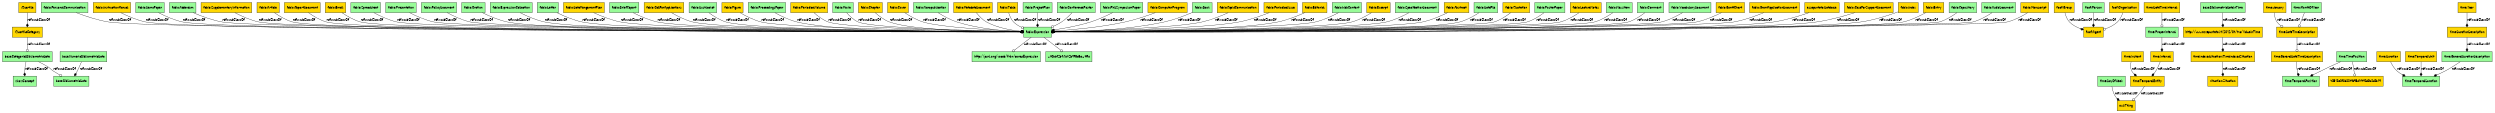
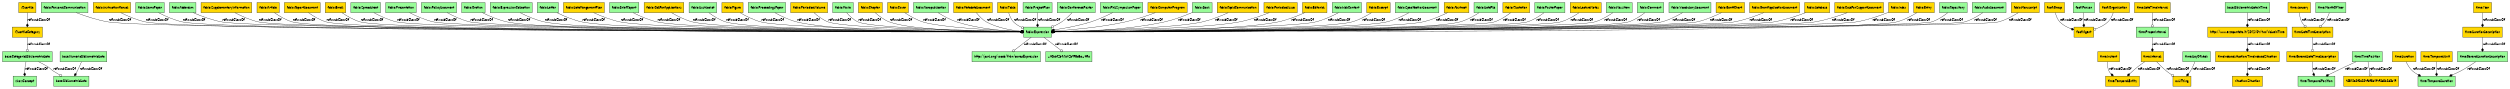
node "essepuntato:Database": label "essepuntato:Database" -> "fabio:Database"
edge "time:TemporalEntity" -> "owl:Thing": now "time:Interval" -> "owl:Thing"
